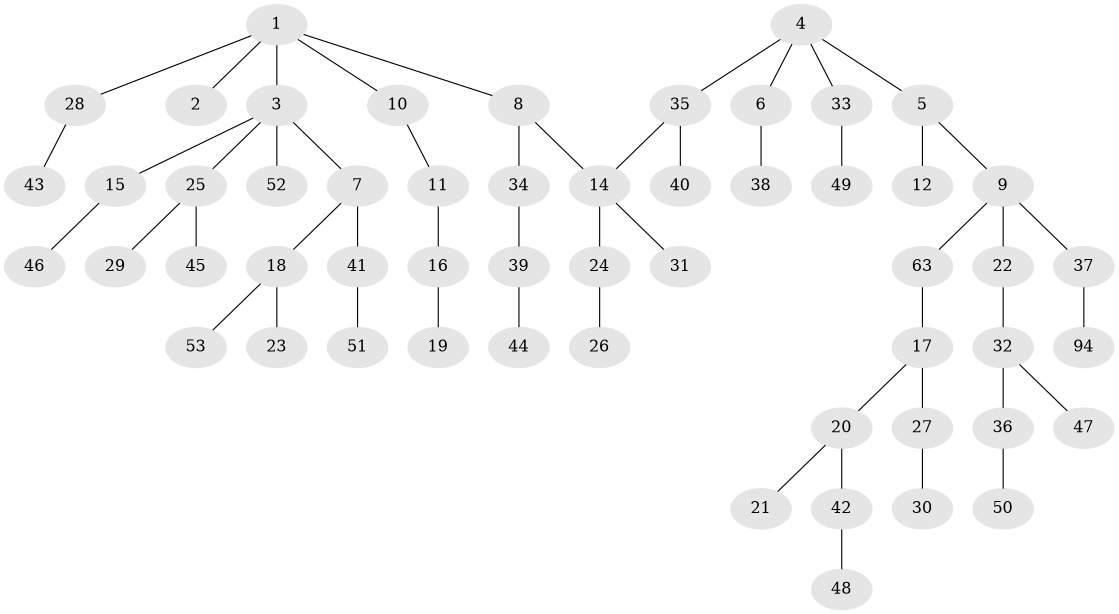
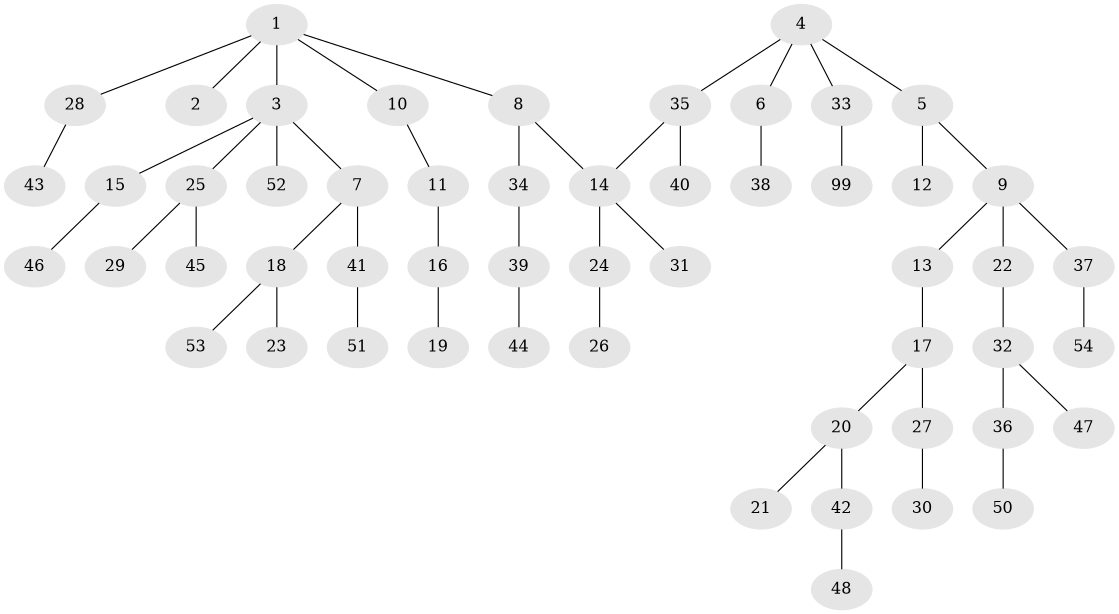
node "49": label "49" -> "99"
node "63": label "63" -> "13"
node "94": label "94" -> "54"
